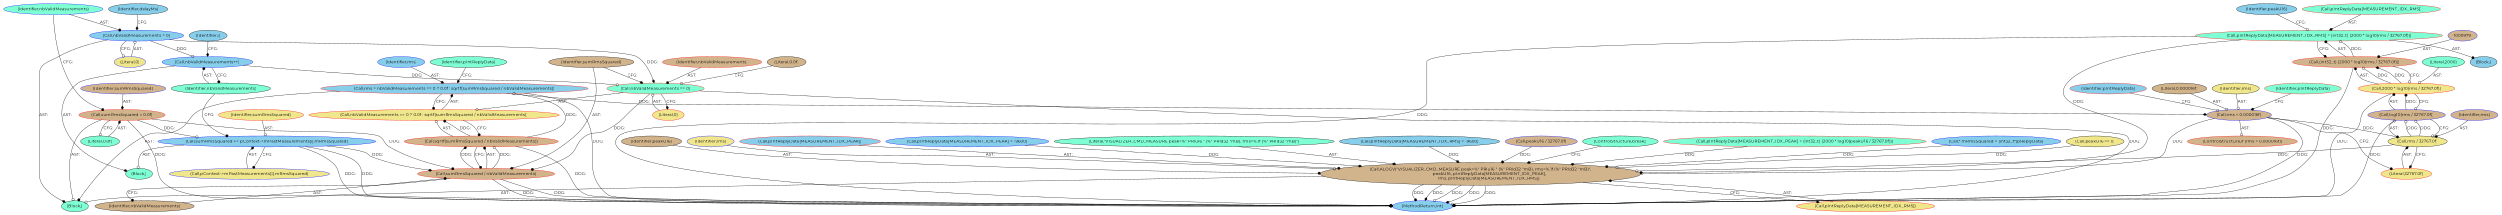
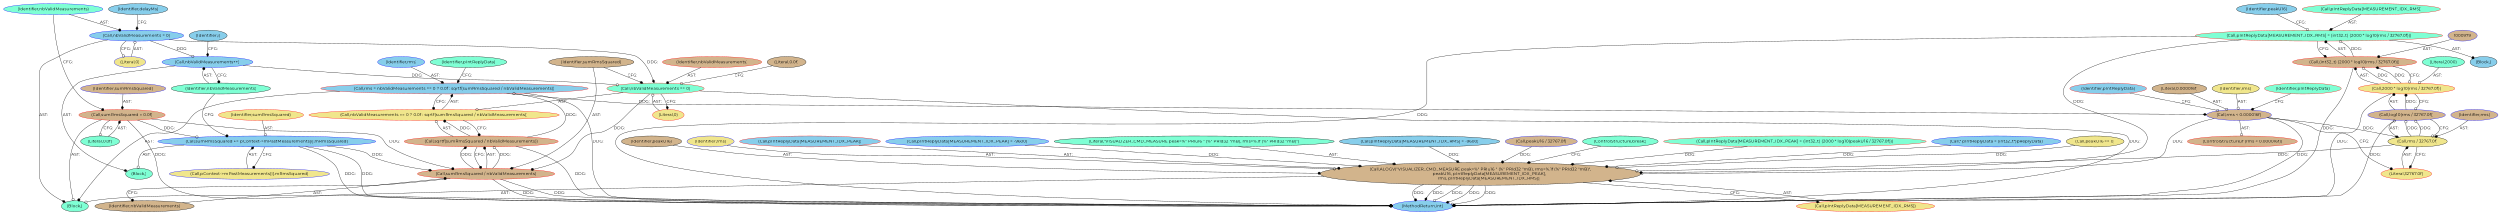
edge "(Call,rms < 0.000016f)" -> "(Call,rms / 32767.0f)": arrowhead dot -> diamond
node "(Call,* mRmsSquared = (int32_t*)pReplyData)": label "(Call,* mRmsSquared = (int32_t*)pReplyData)" -> "(Call,* pIntReplyData = (int32_t*)pReplyData)"
